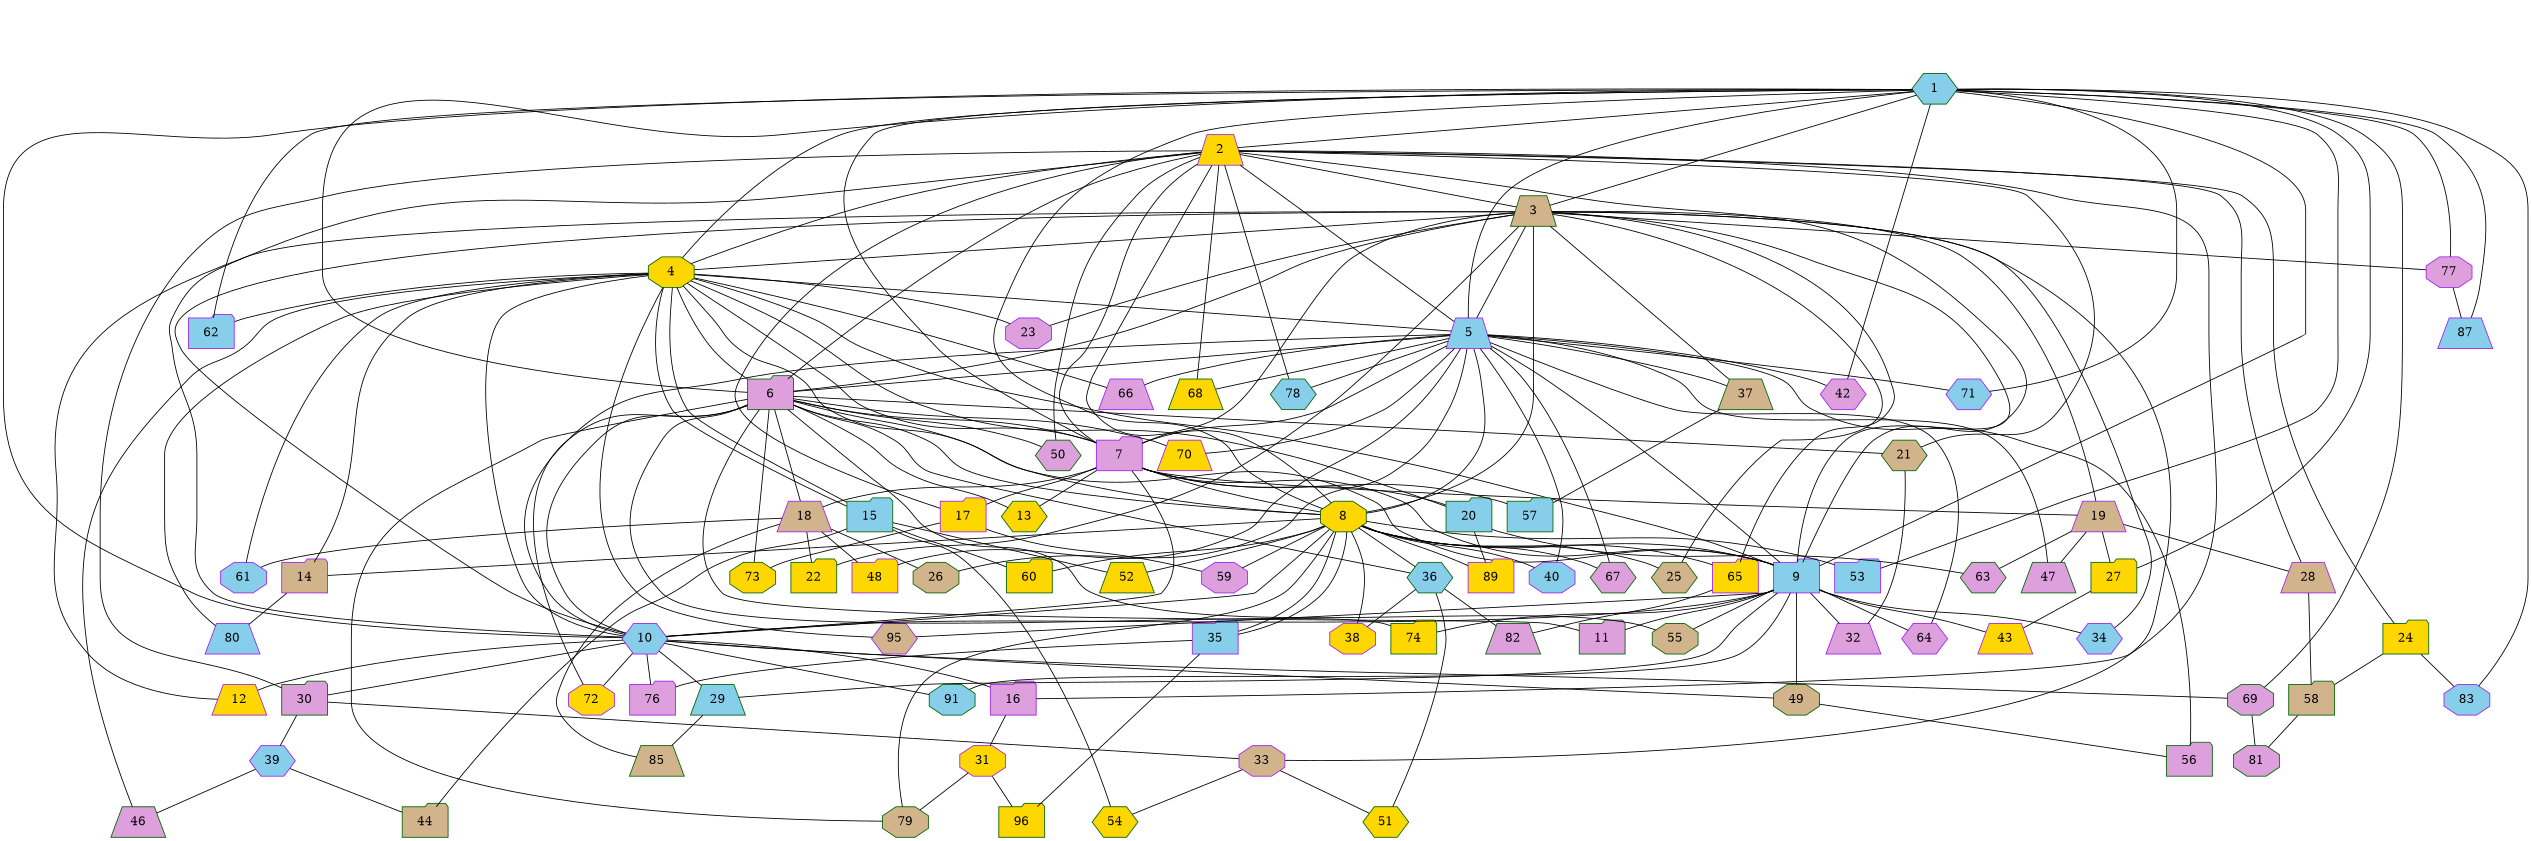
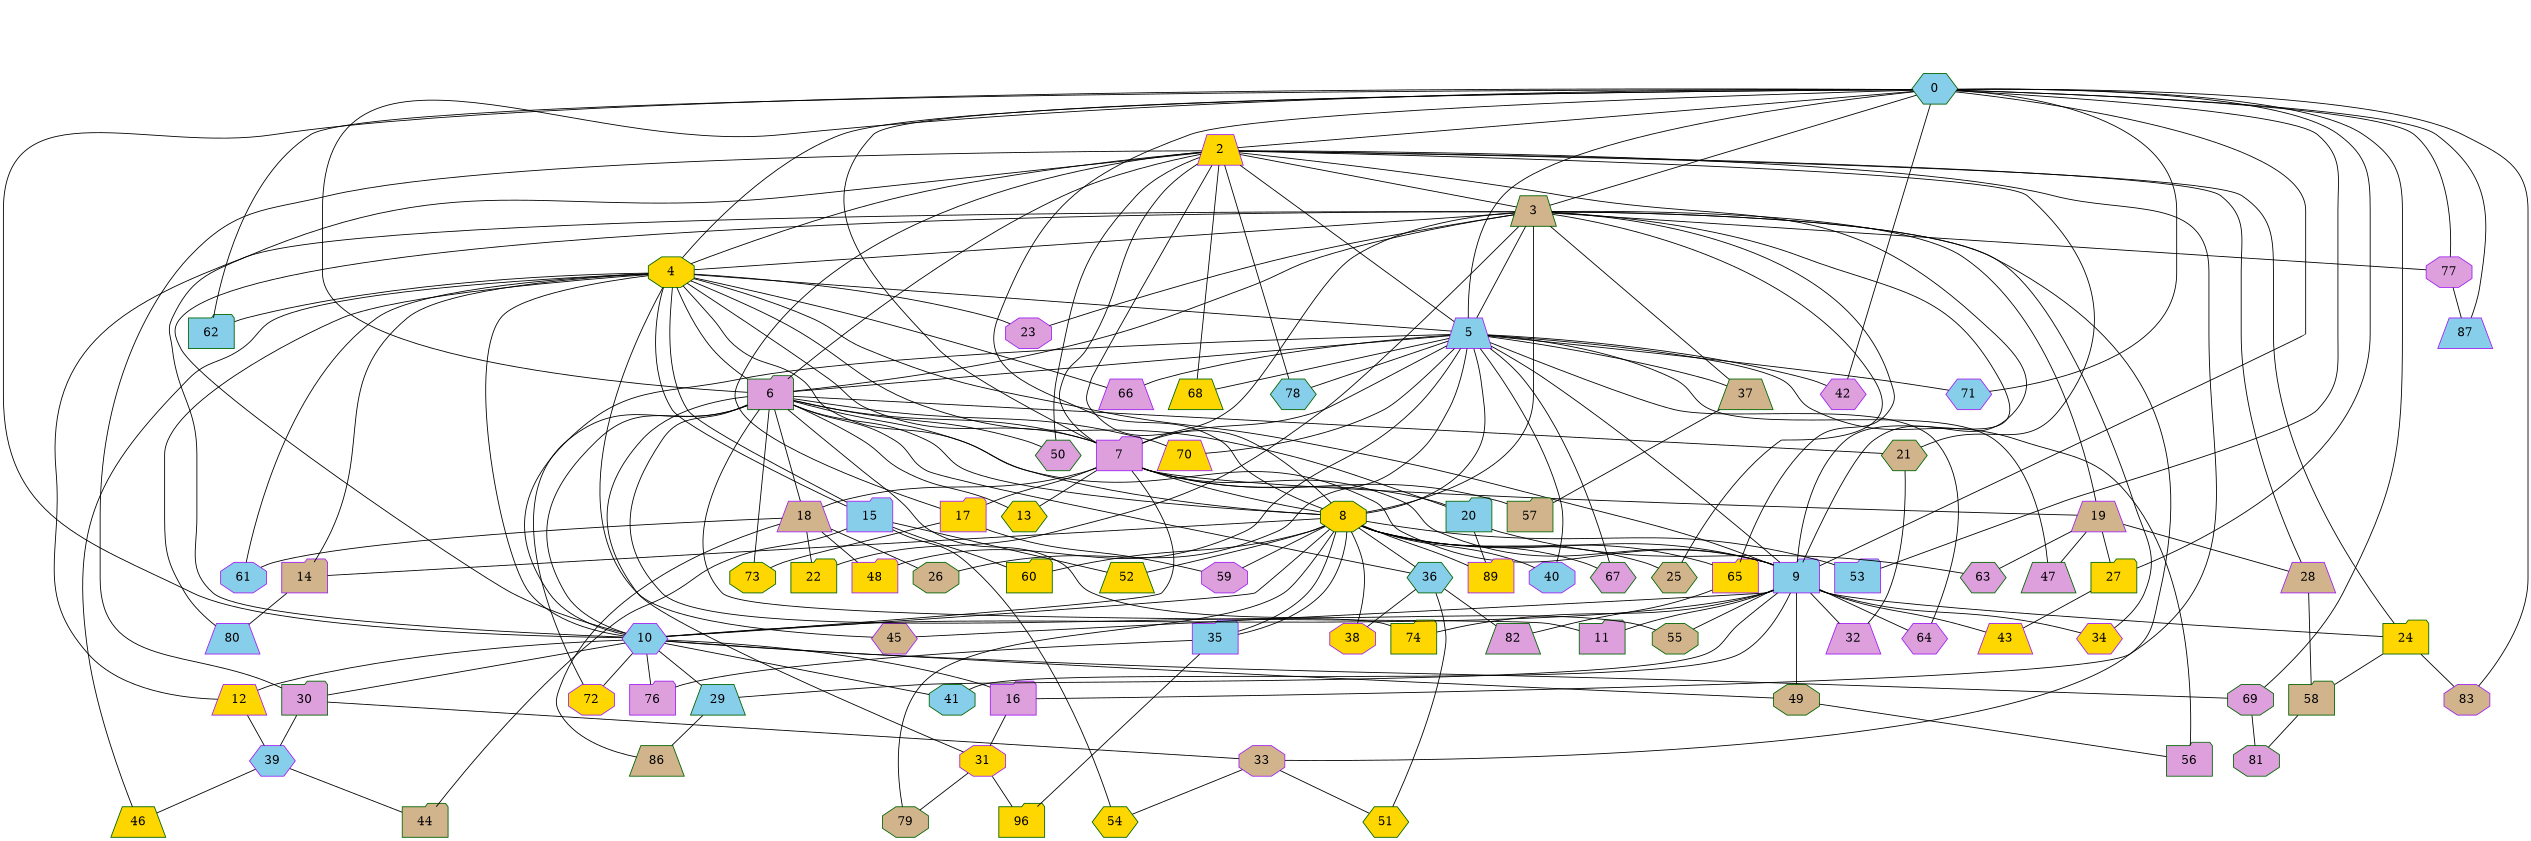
node "1": label "1" -> "0"
node "62": color purple -> darkgreen
node "15": color darkgreen -> purple
node "57": fillcolor skyblue -> tan
edge "9" -- "24": added
node "95": label "95" -> "45"
node "34": fillcolor skyblue -> gold
node "91": label "91" -> "41"
node "83": fillcolor skyblue -> tan
edge "6" -- "79": now "6" -- "31"
edge "12" -- "39": added
node "85": label "85" -> "86"
node "46": fillcolor plum -> gold
